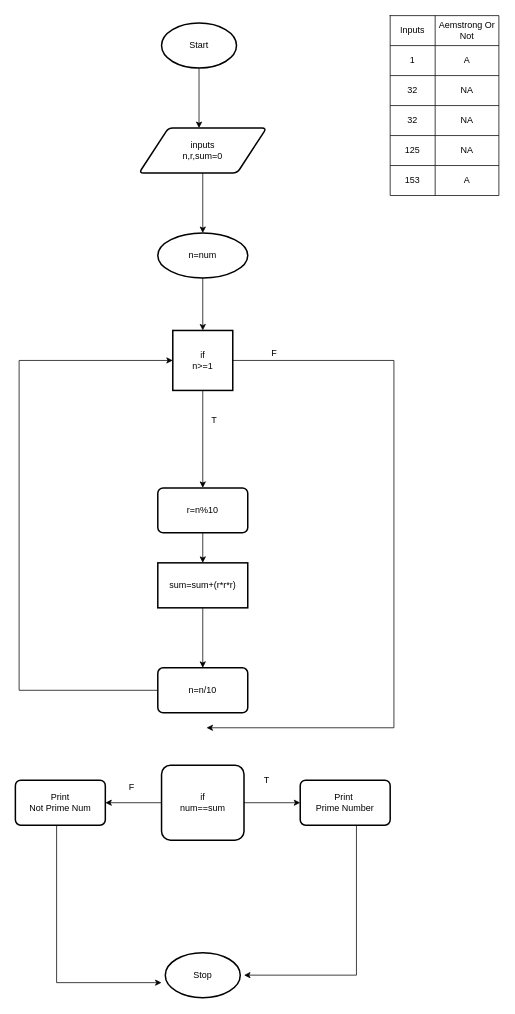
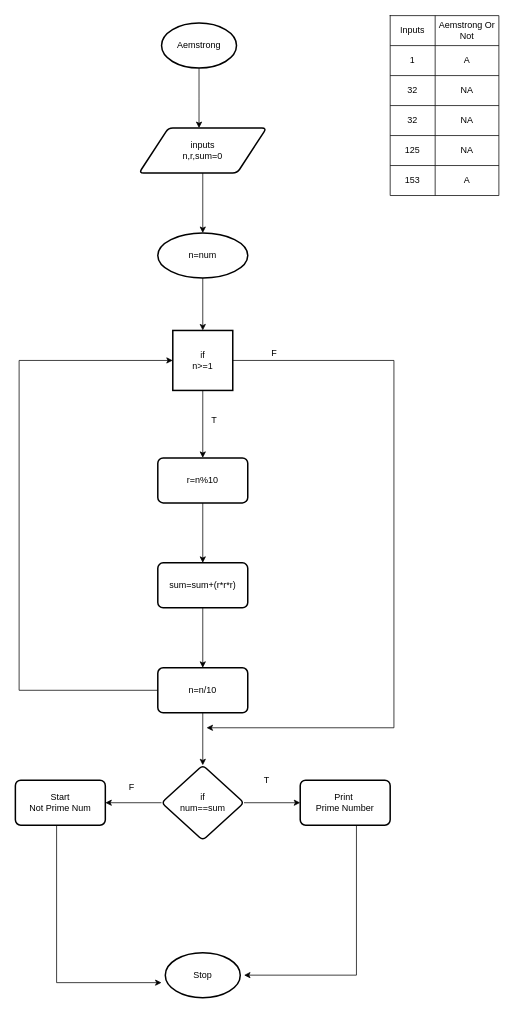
node "Start": label "Start" -> "Aemstrong"
node "r=n%10": moved (203, 510) -> (203, 480)
node "sum=sum+(r*r*r)": shape rectangle -> rounded rectangle
edge "n=n/10" -> "if num==sum": added
node "Print Not Prime Num": label "Print Not Prime Num" -> "Start Not Prime Num"
node "if num==sum": shape rounded rectangle -> diamond
